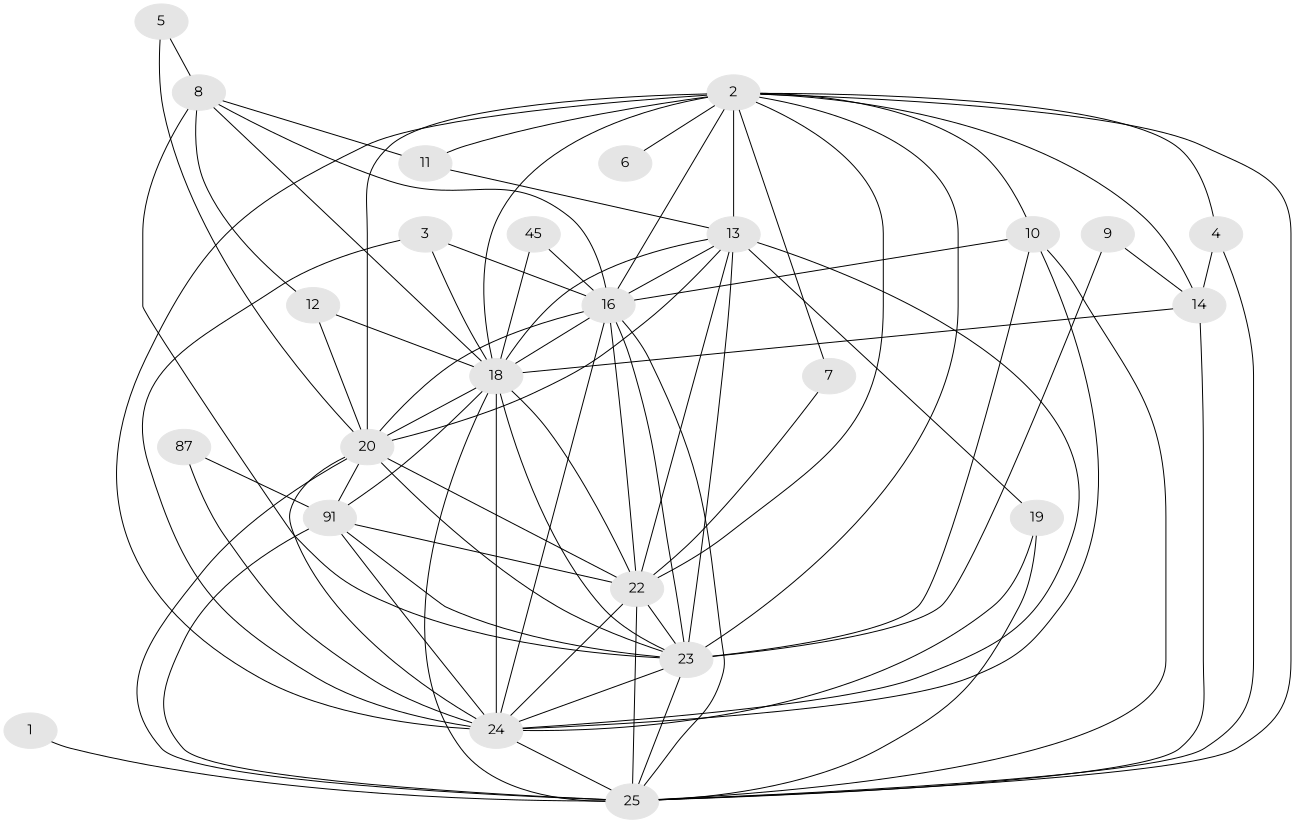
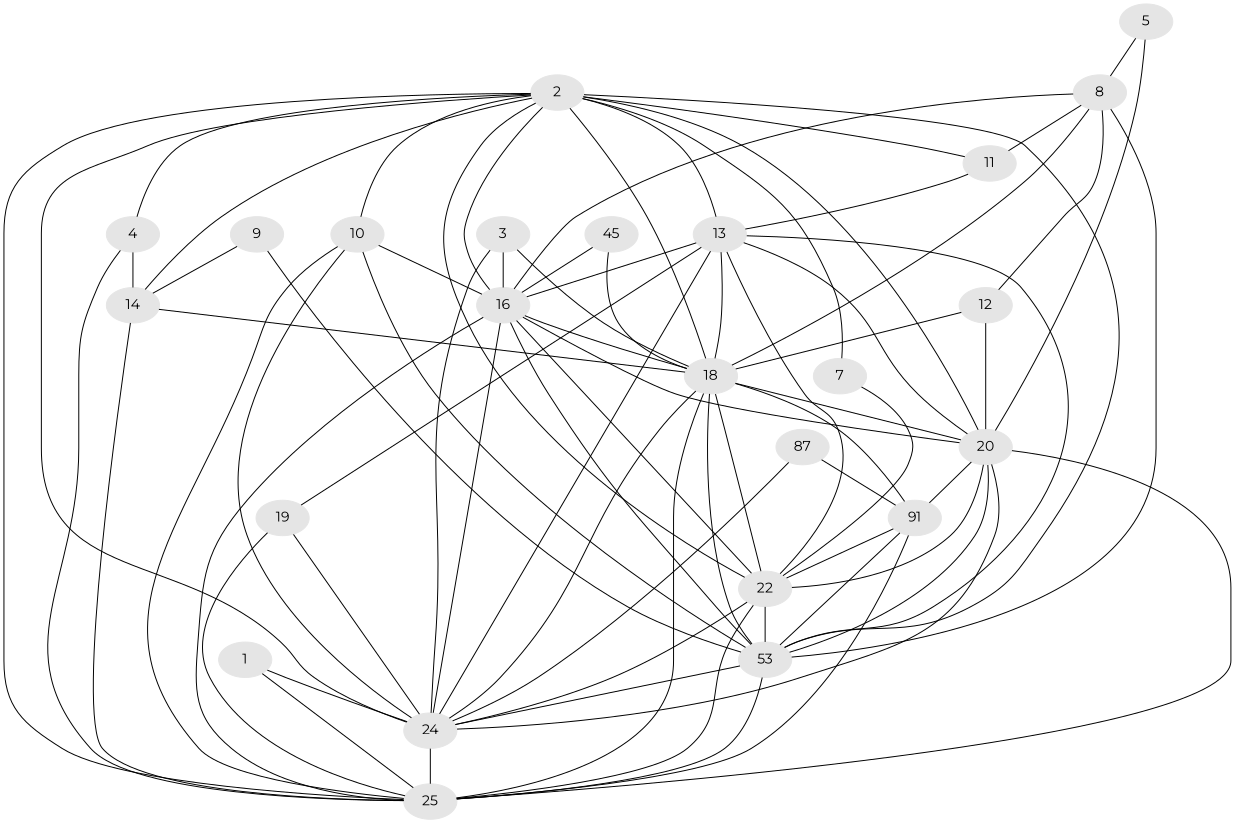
node "6": removed
edge "91" -- "24": now "1" -- "24"
node "23": label "23" -> "53"
